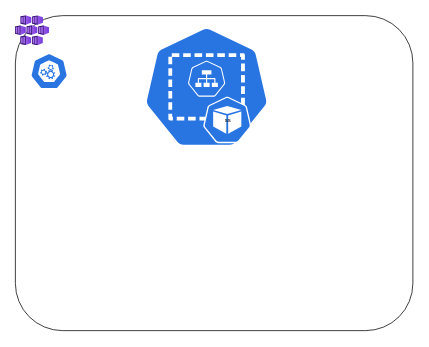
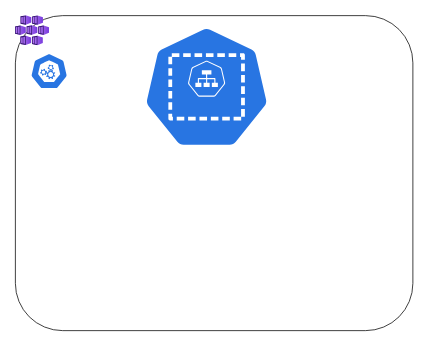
node "ss": removed
